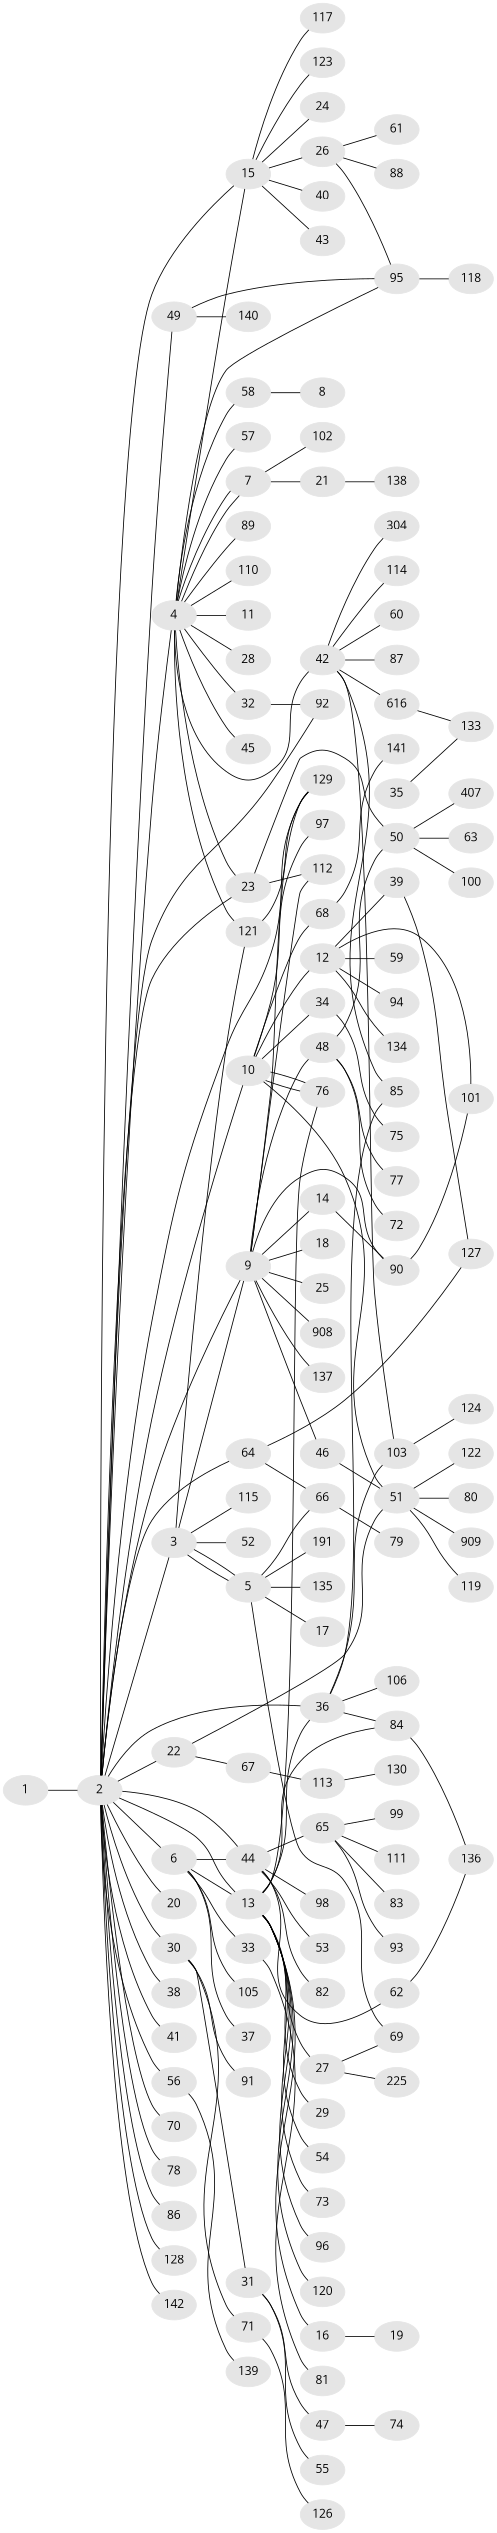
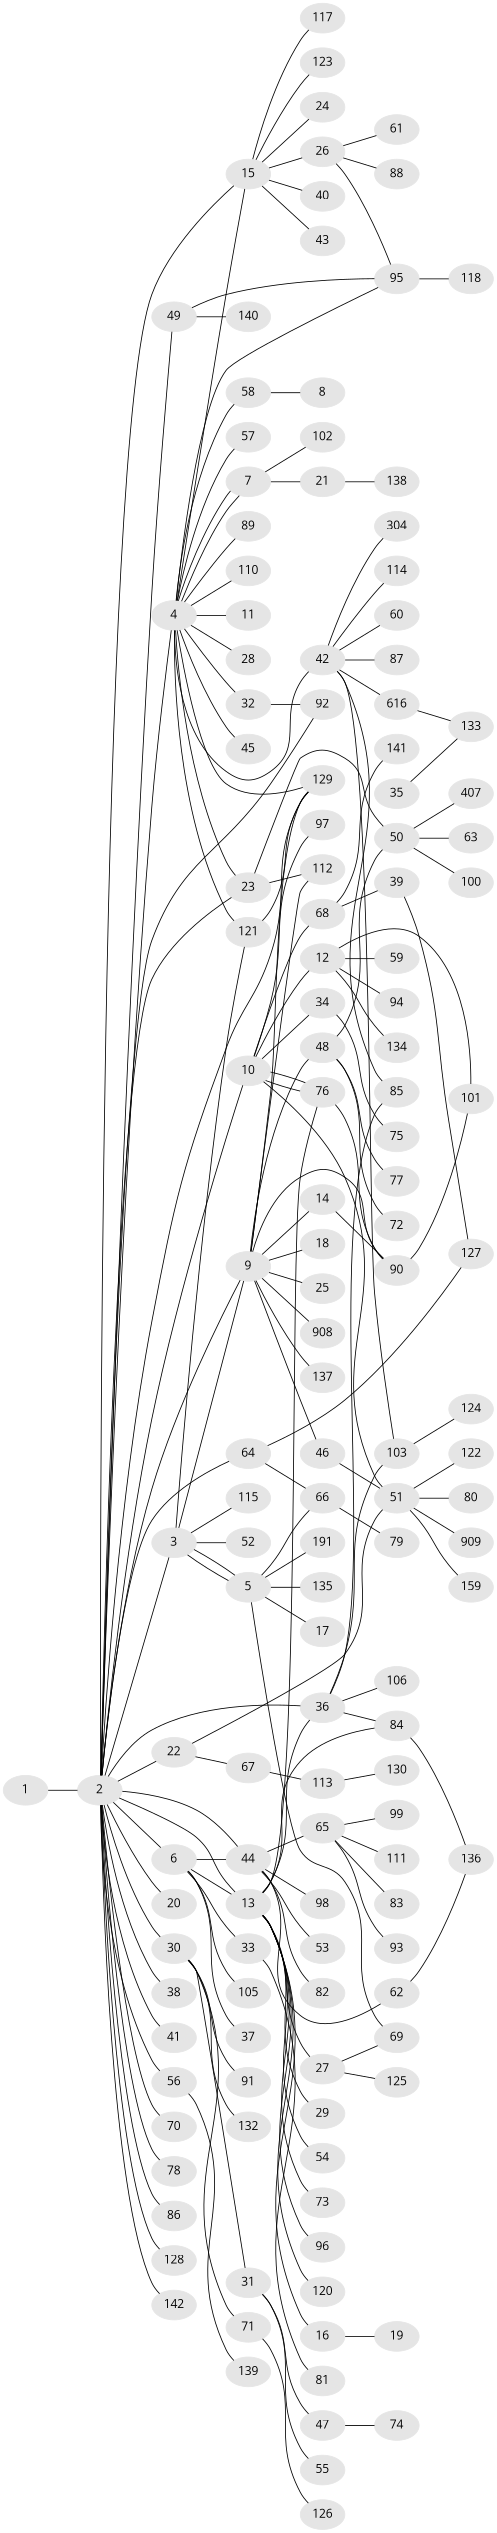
edge "4" -- "129": added
edge "39" -- "12": now "39" -- "68"
edge "76" -- "90": added
node "119": label "119" -> "159"
node "225": label "225" -> "125"
node "132": added
